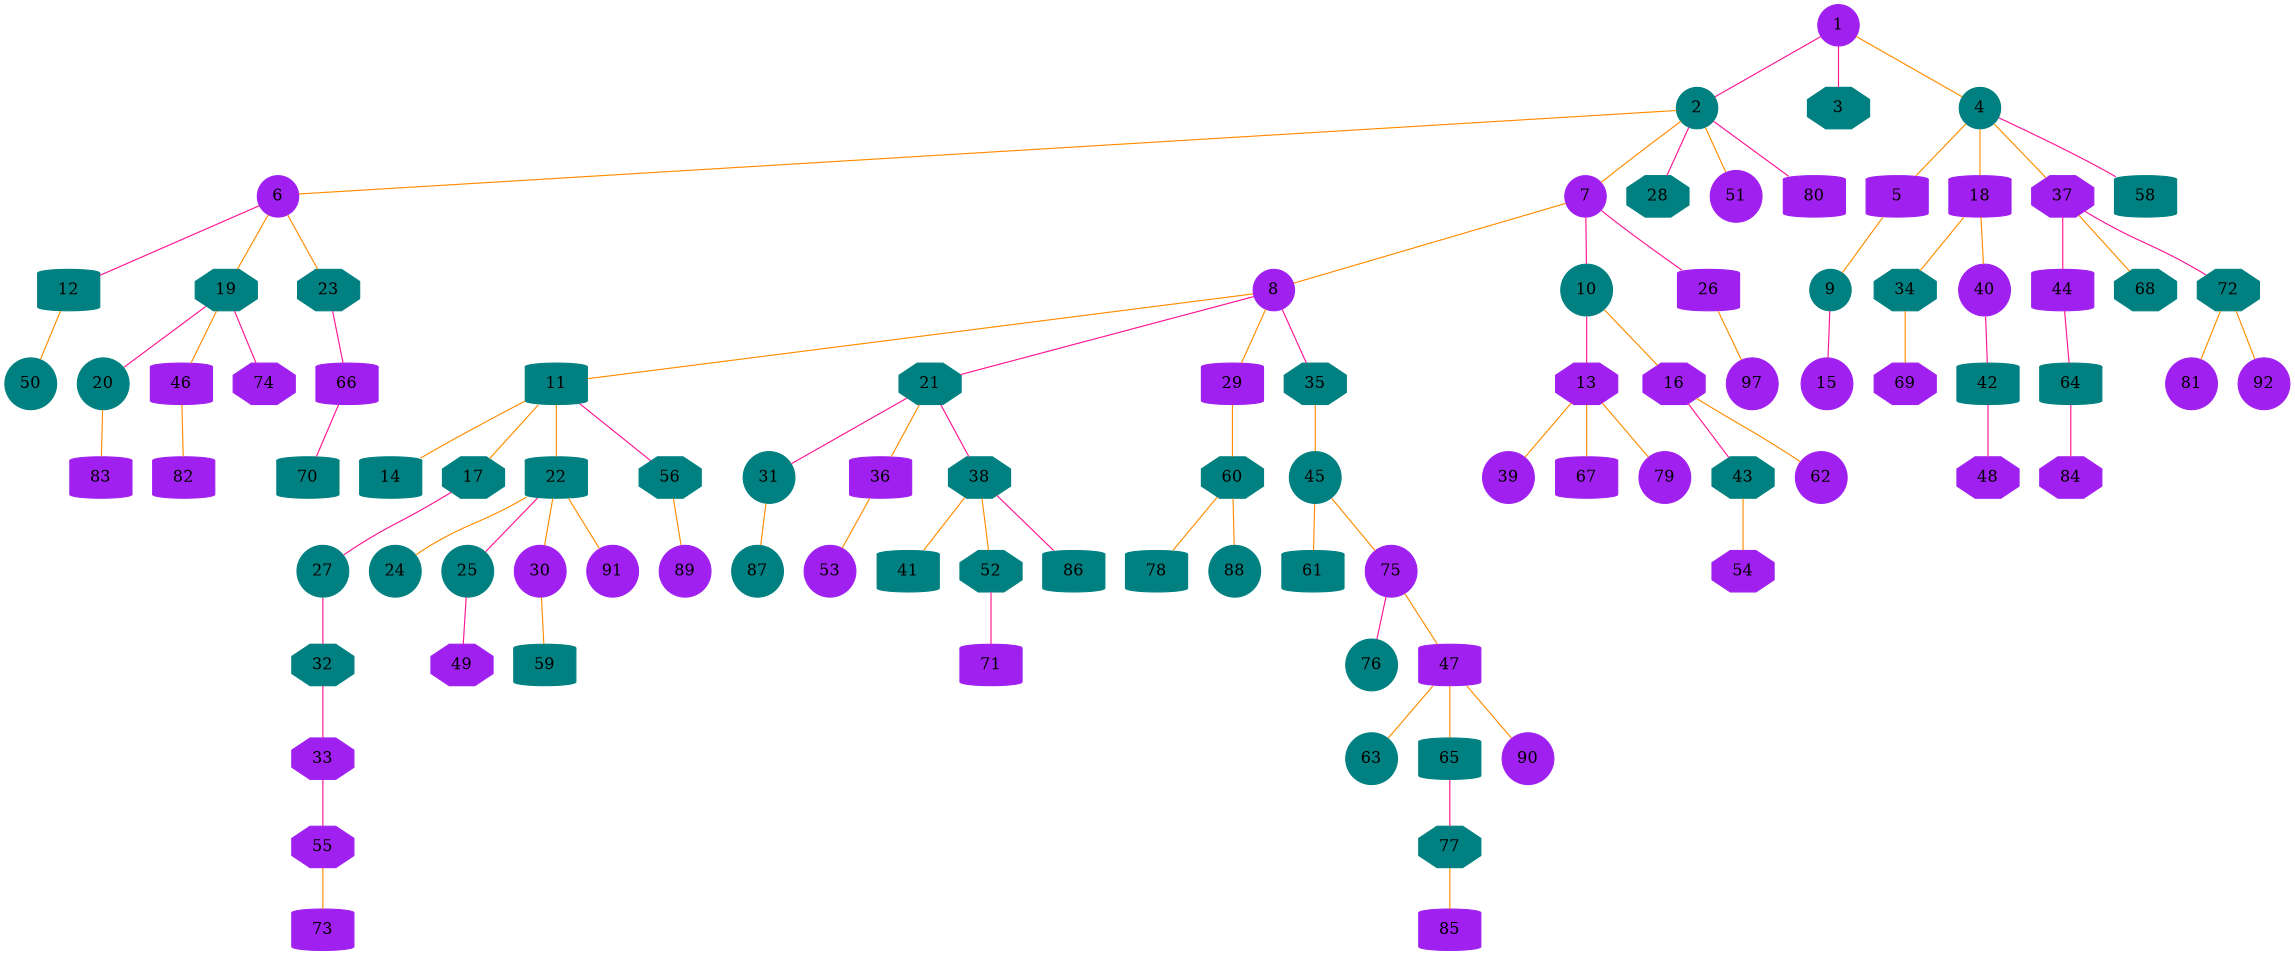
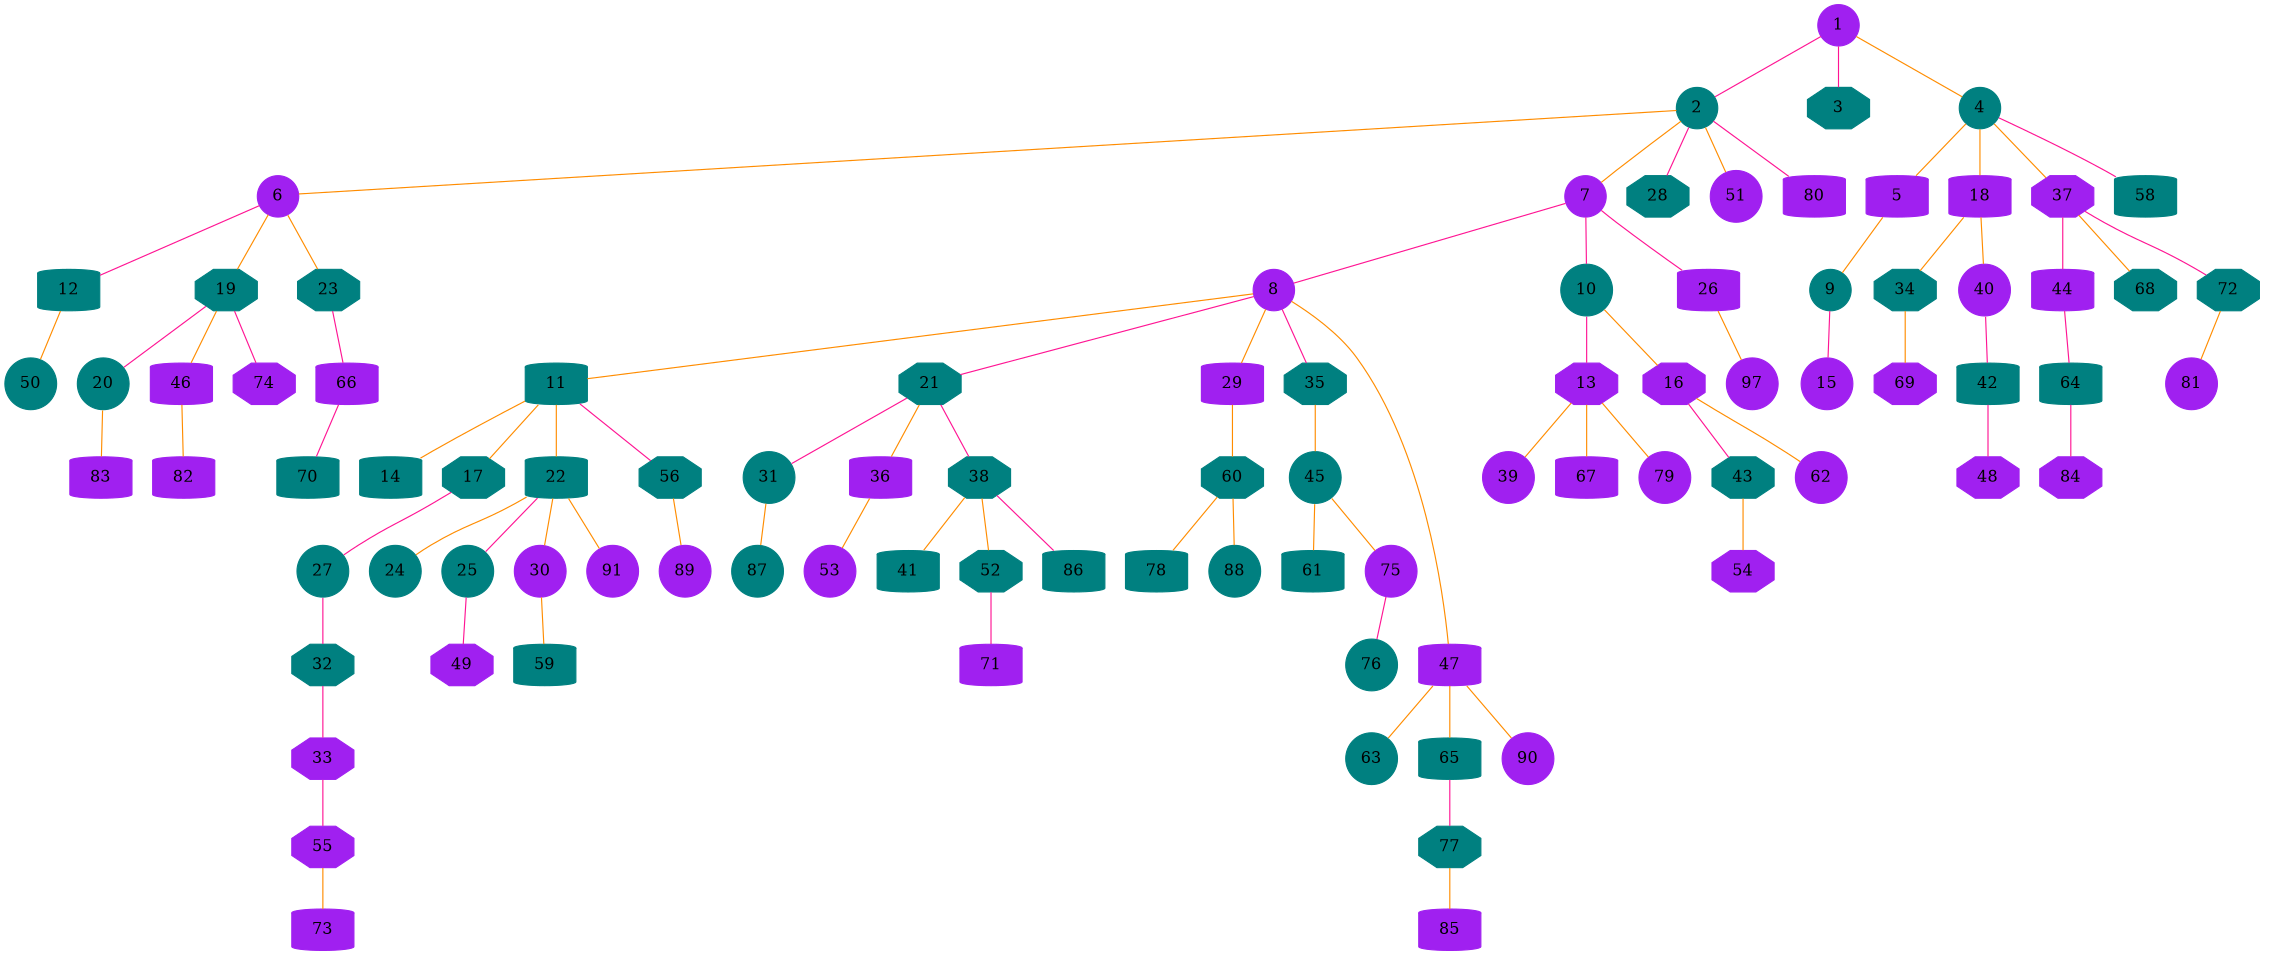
edge "7" -- "8": color darkorange -> deeppink
node "92": removed
edge "75" -- "47": now "8" -- "47"
